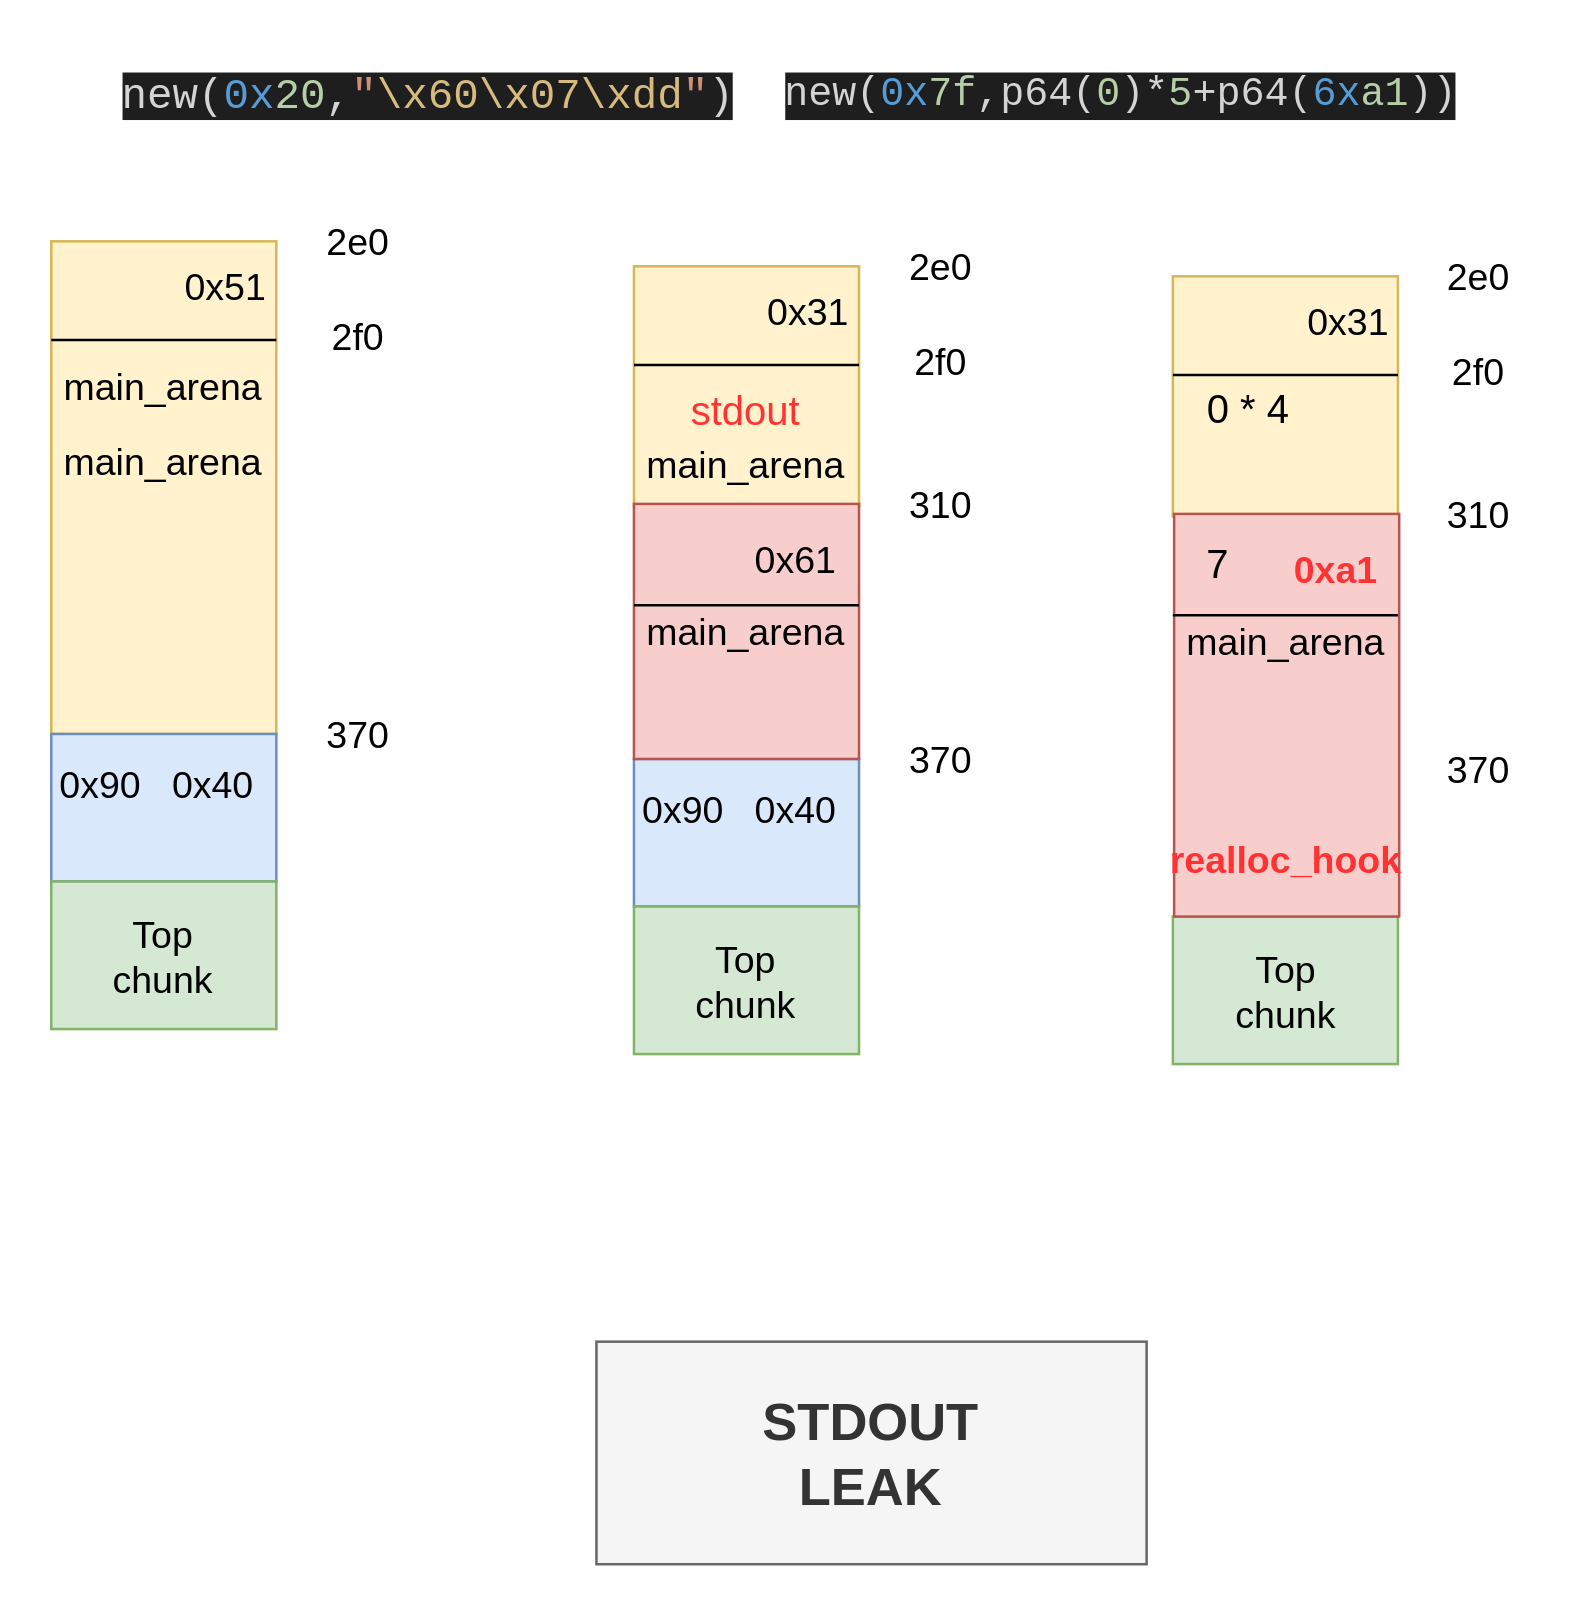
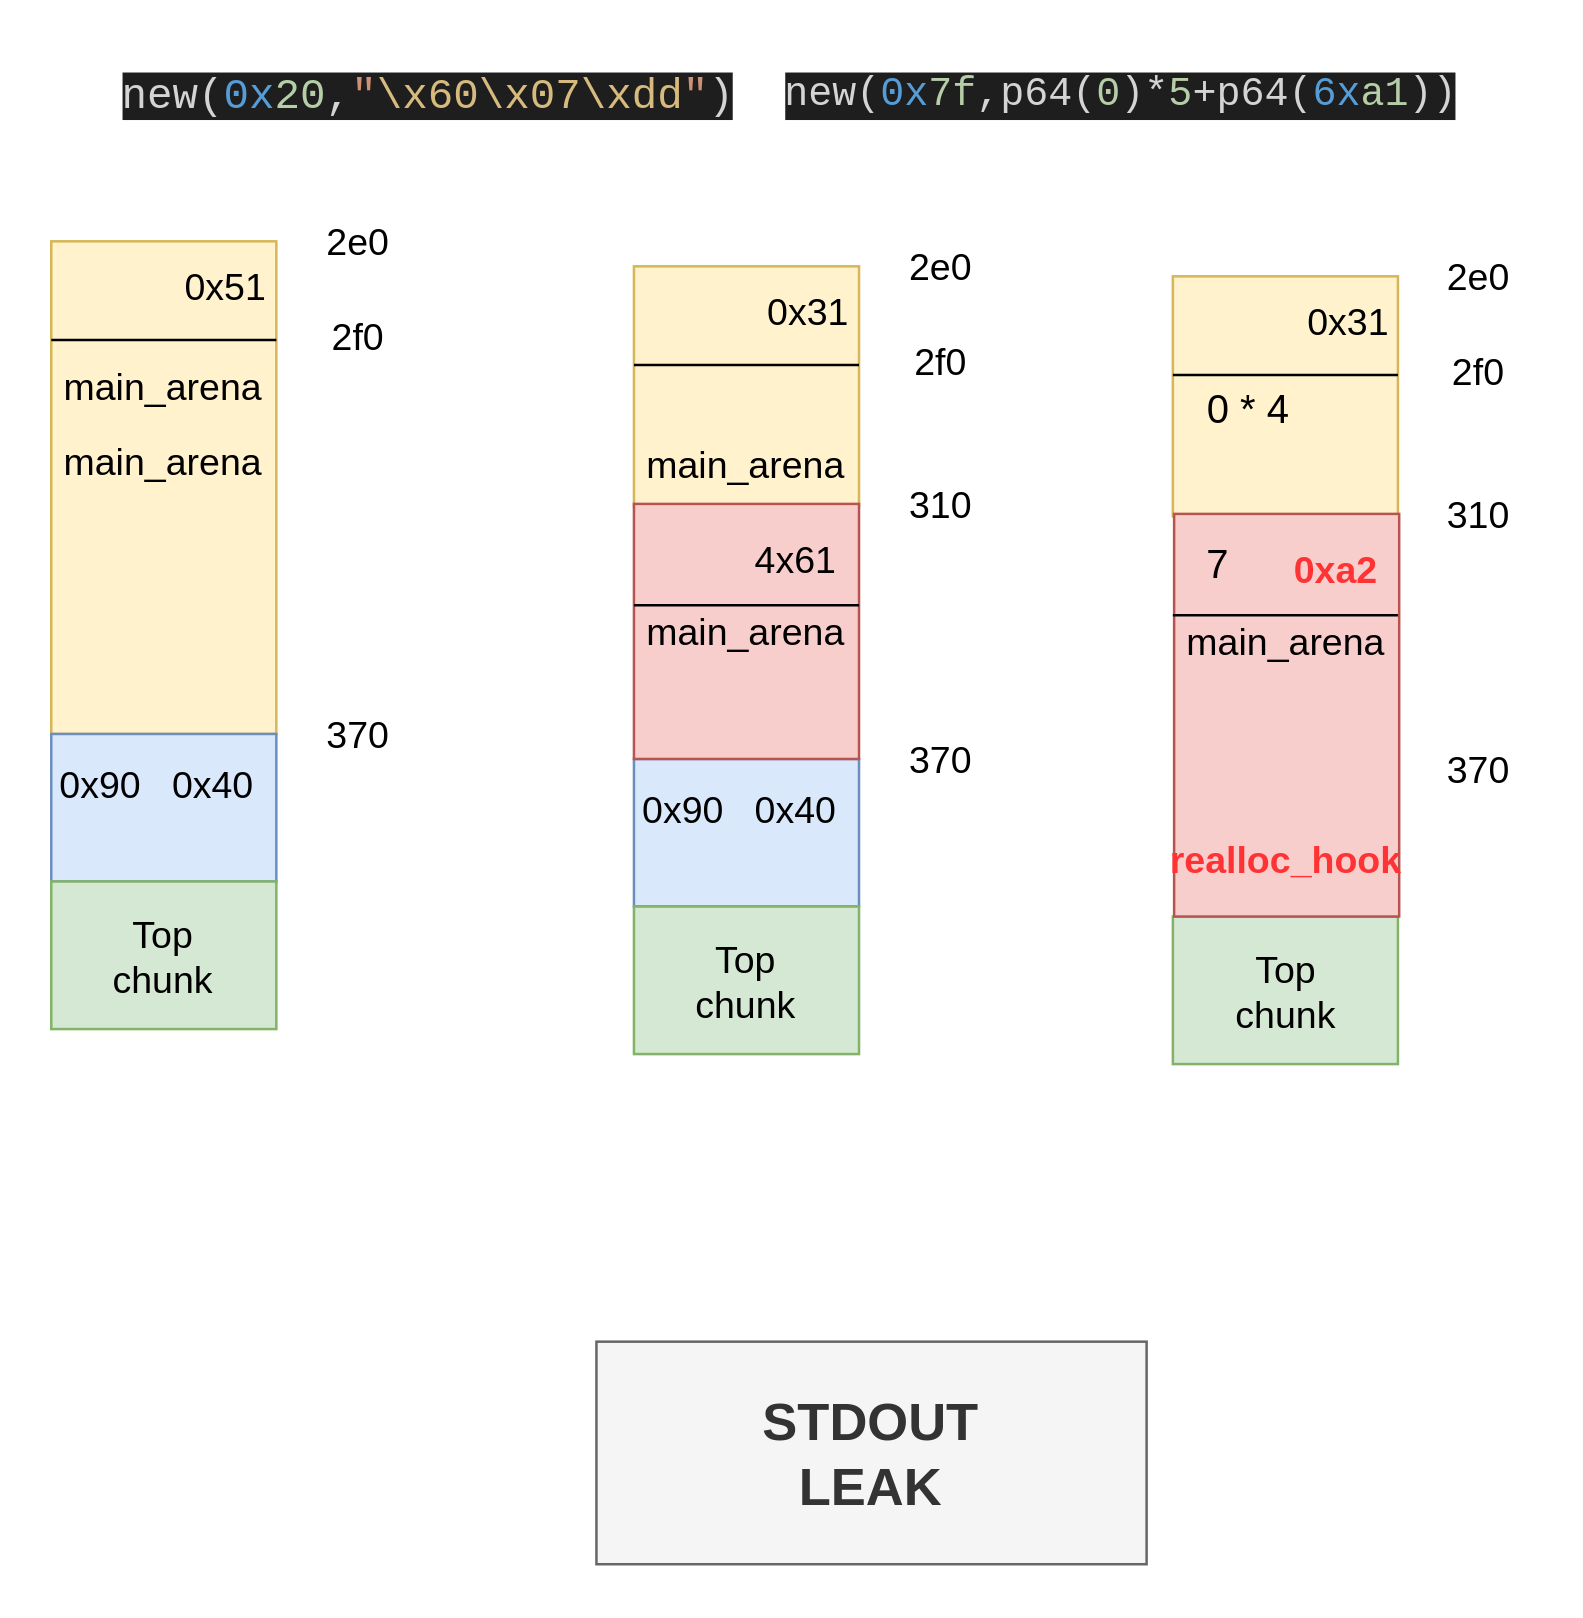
node "stdout": removed
node "0x61": label "0x61" -> "4x61"
node "0xa1": label "0xa1" -> "0xa2"
